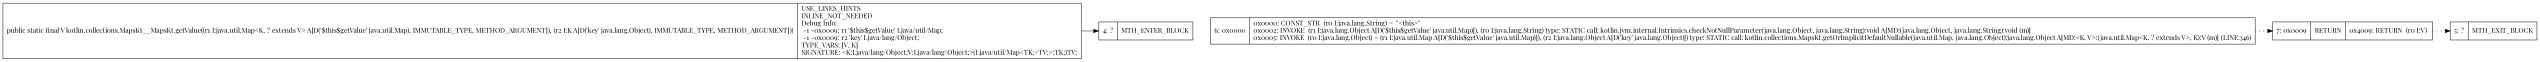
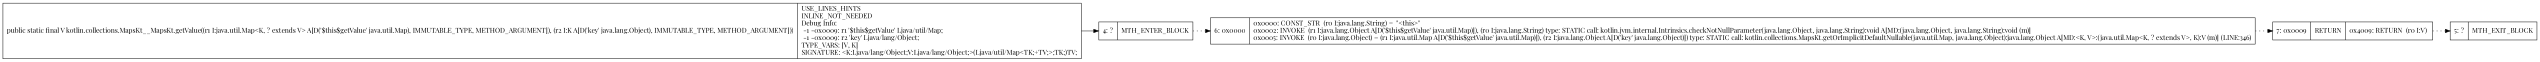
edge "4: ?" -> "6: 0x0000": added
